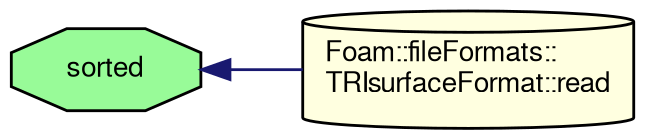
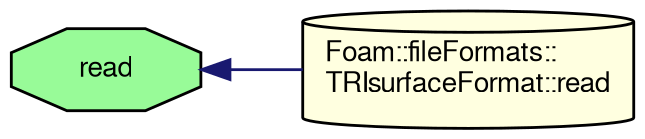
node "sorted": label "sorted" -> "read"
